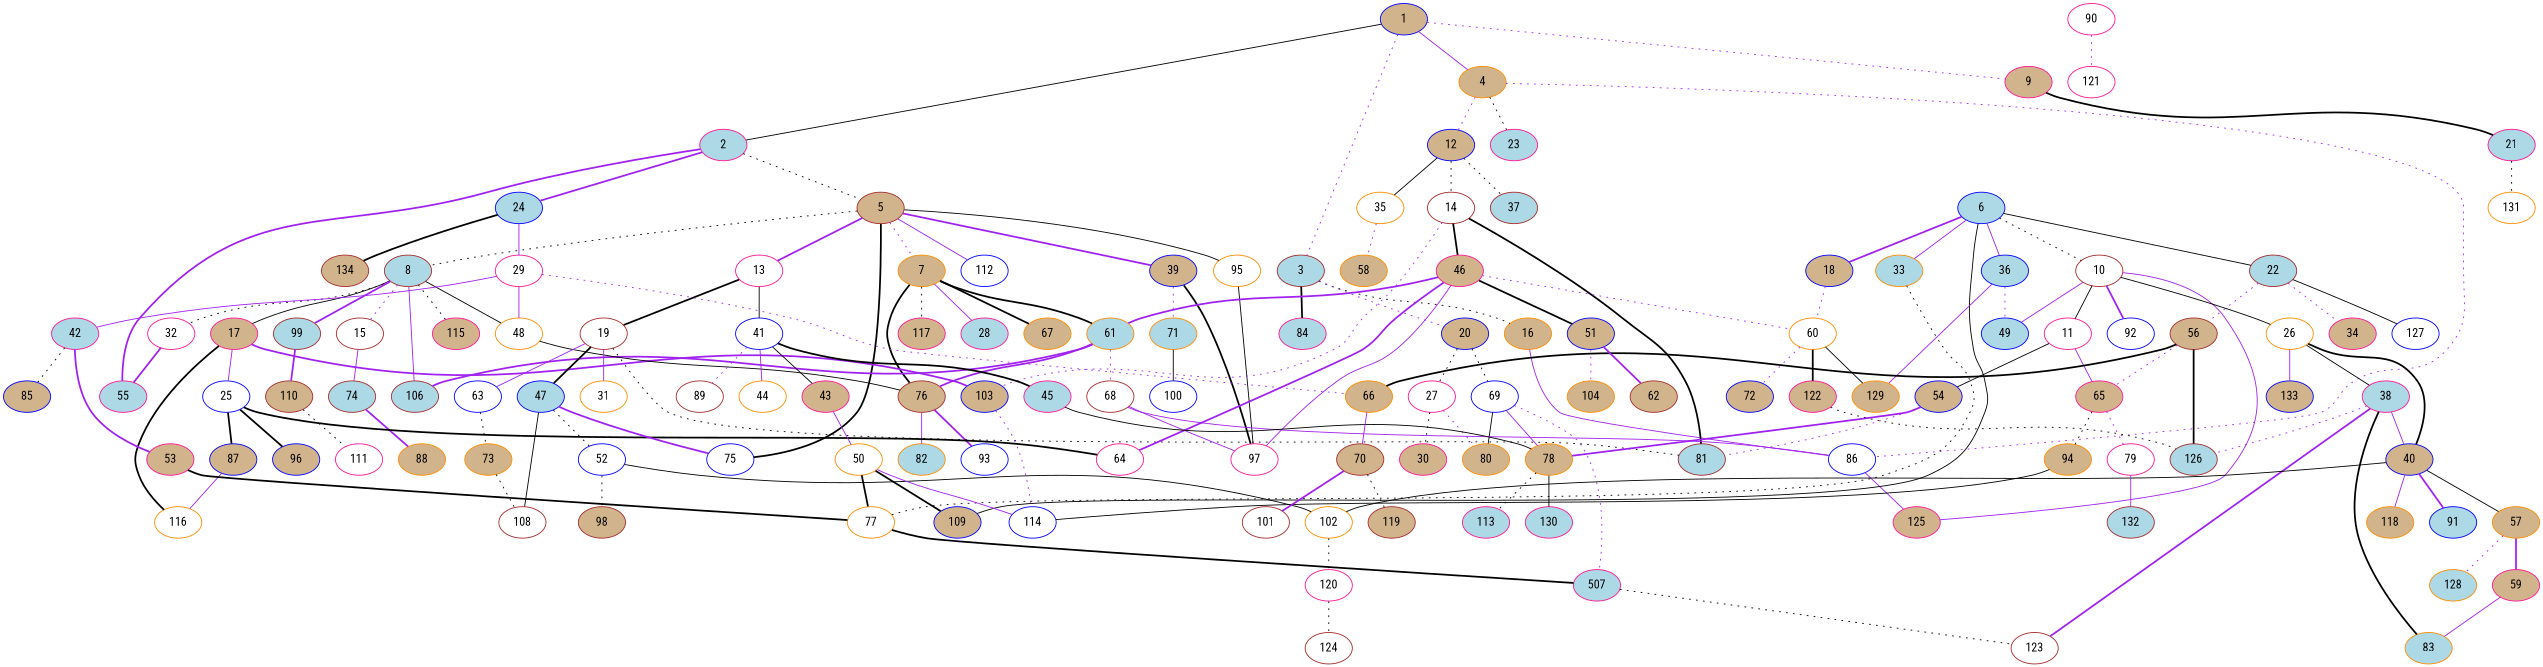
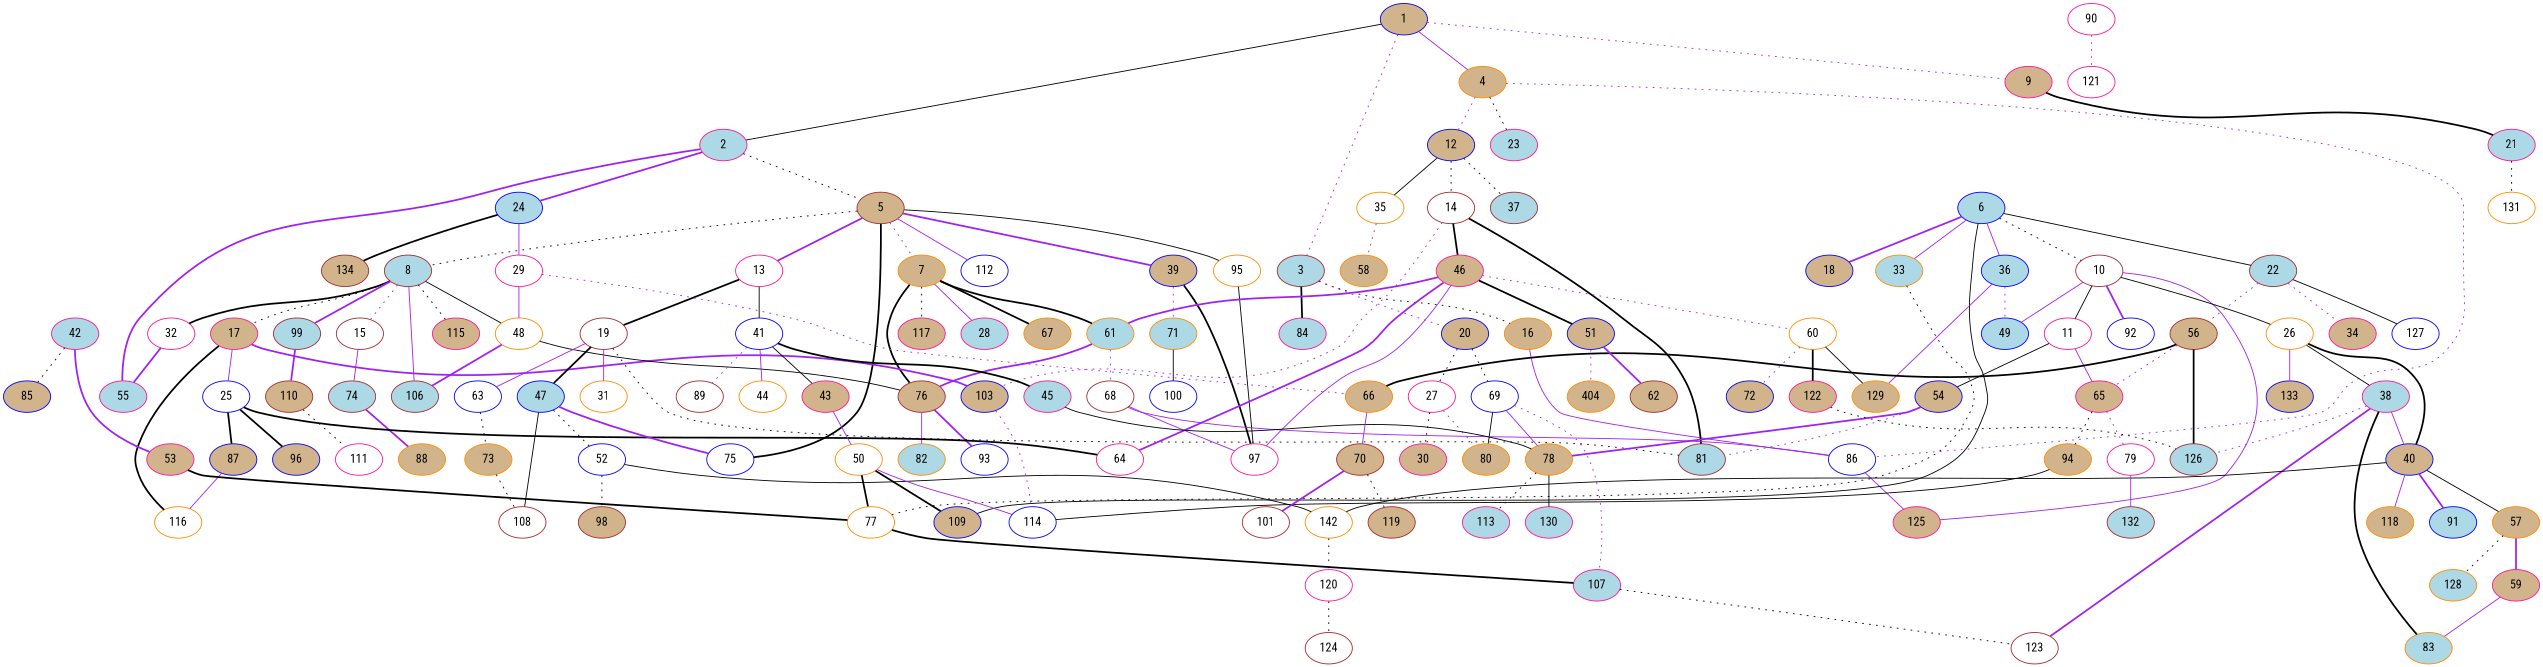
edge "8" -- "32": style dotted -> bold
edge "18" -- "60": removed
edge "29" -- "42": removed
edge "8" -- "17": style solid -> dotted
edge "61" -- "106": now "48" -- "106"
node "104": label "104" -> "404"
node "102": label "102" -> "142"
edge "57" -- "128": color purple -> black
node "507": label "507" -> "107"
